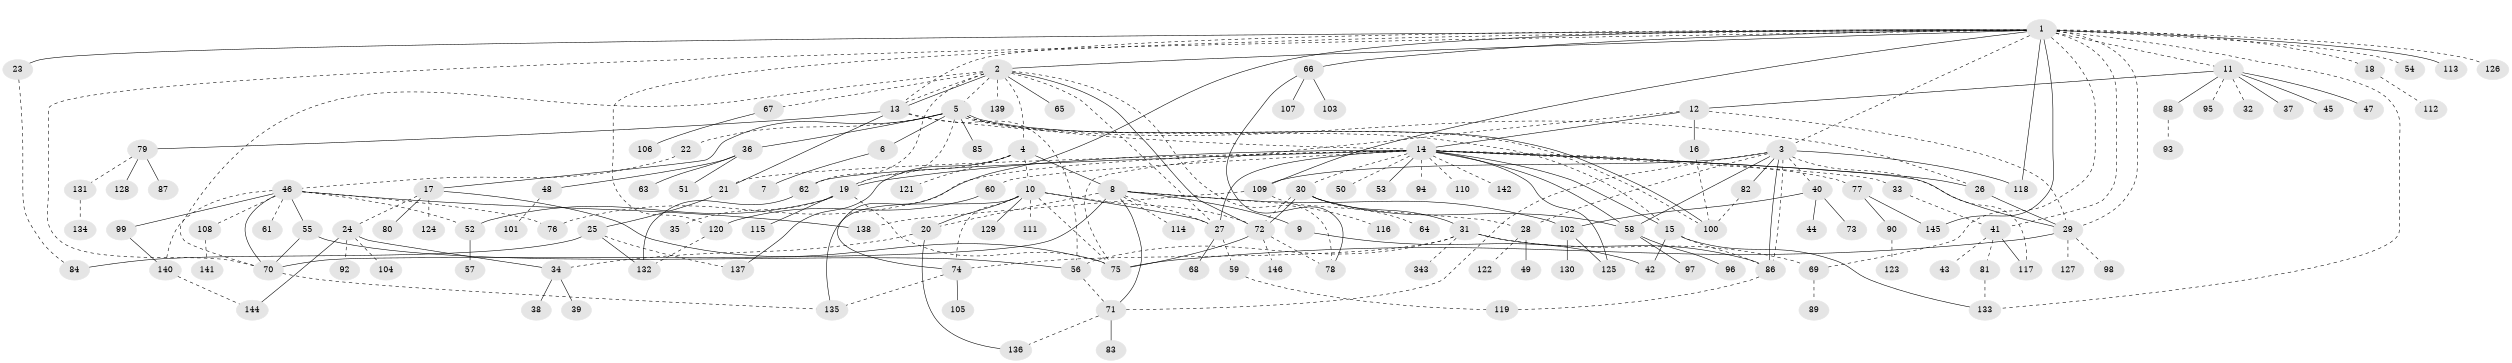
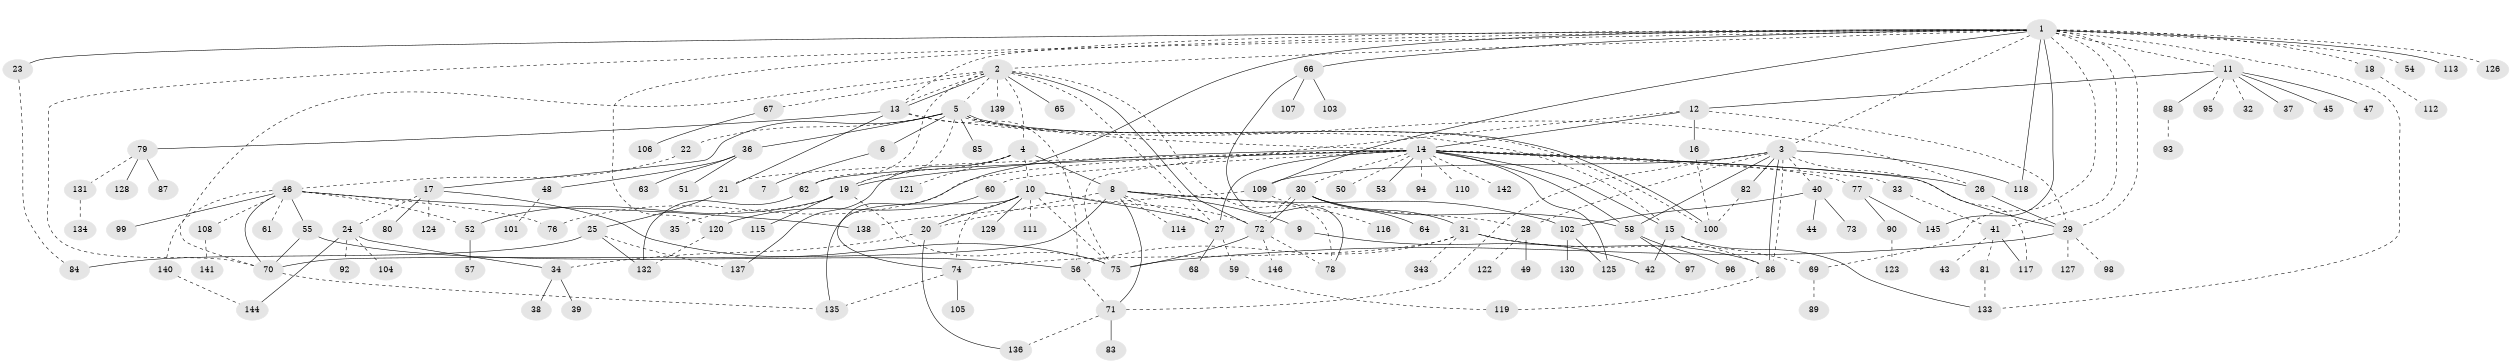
edge "1" -- "2": style solid -> dashed
edge "30" -- "64": style dashed -> solid
edge "99" -- "140": removed
